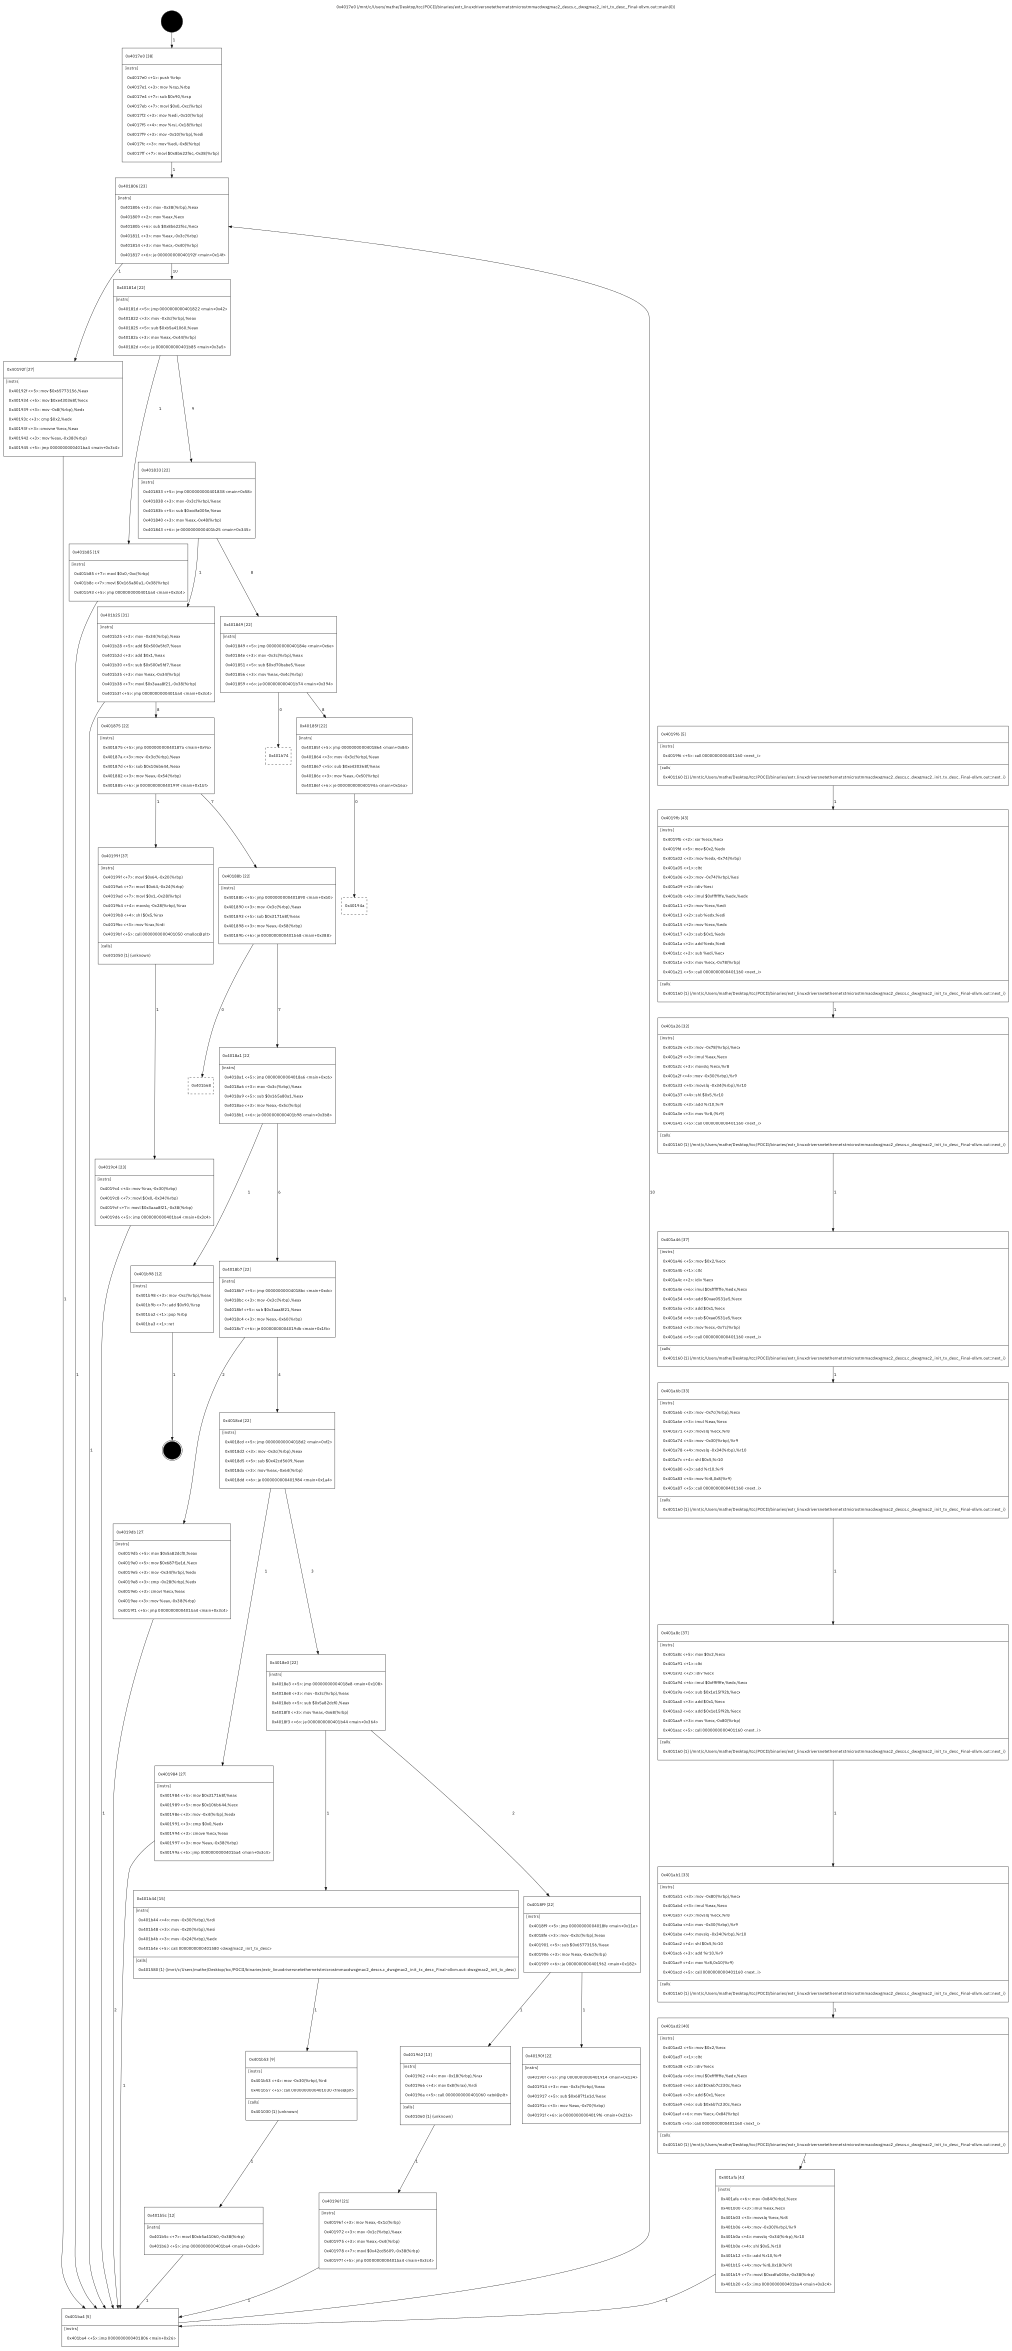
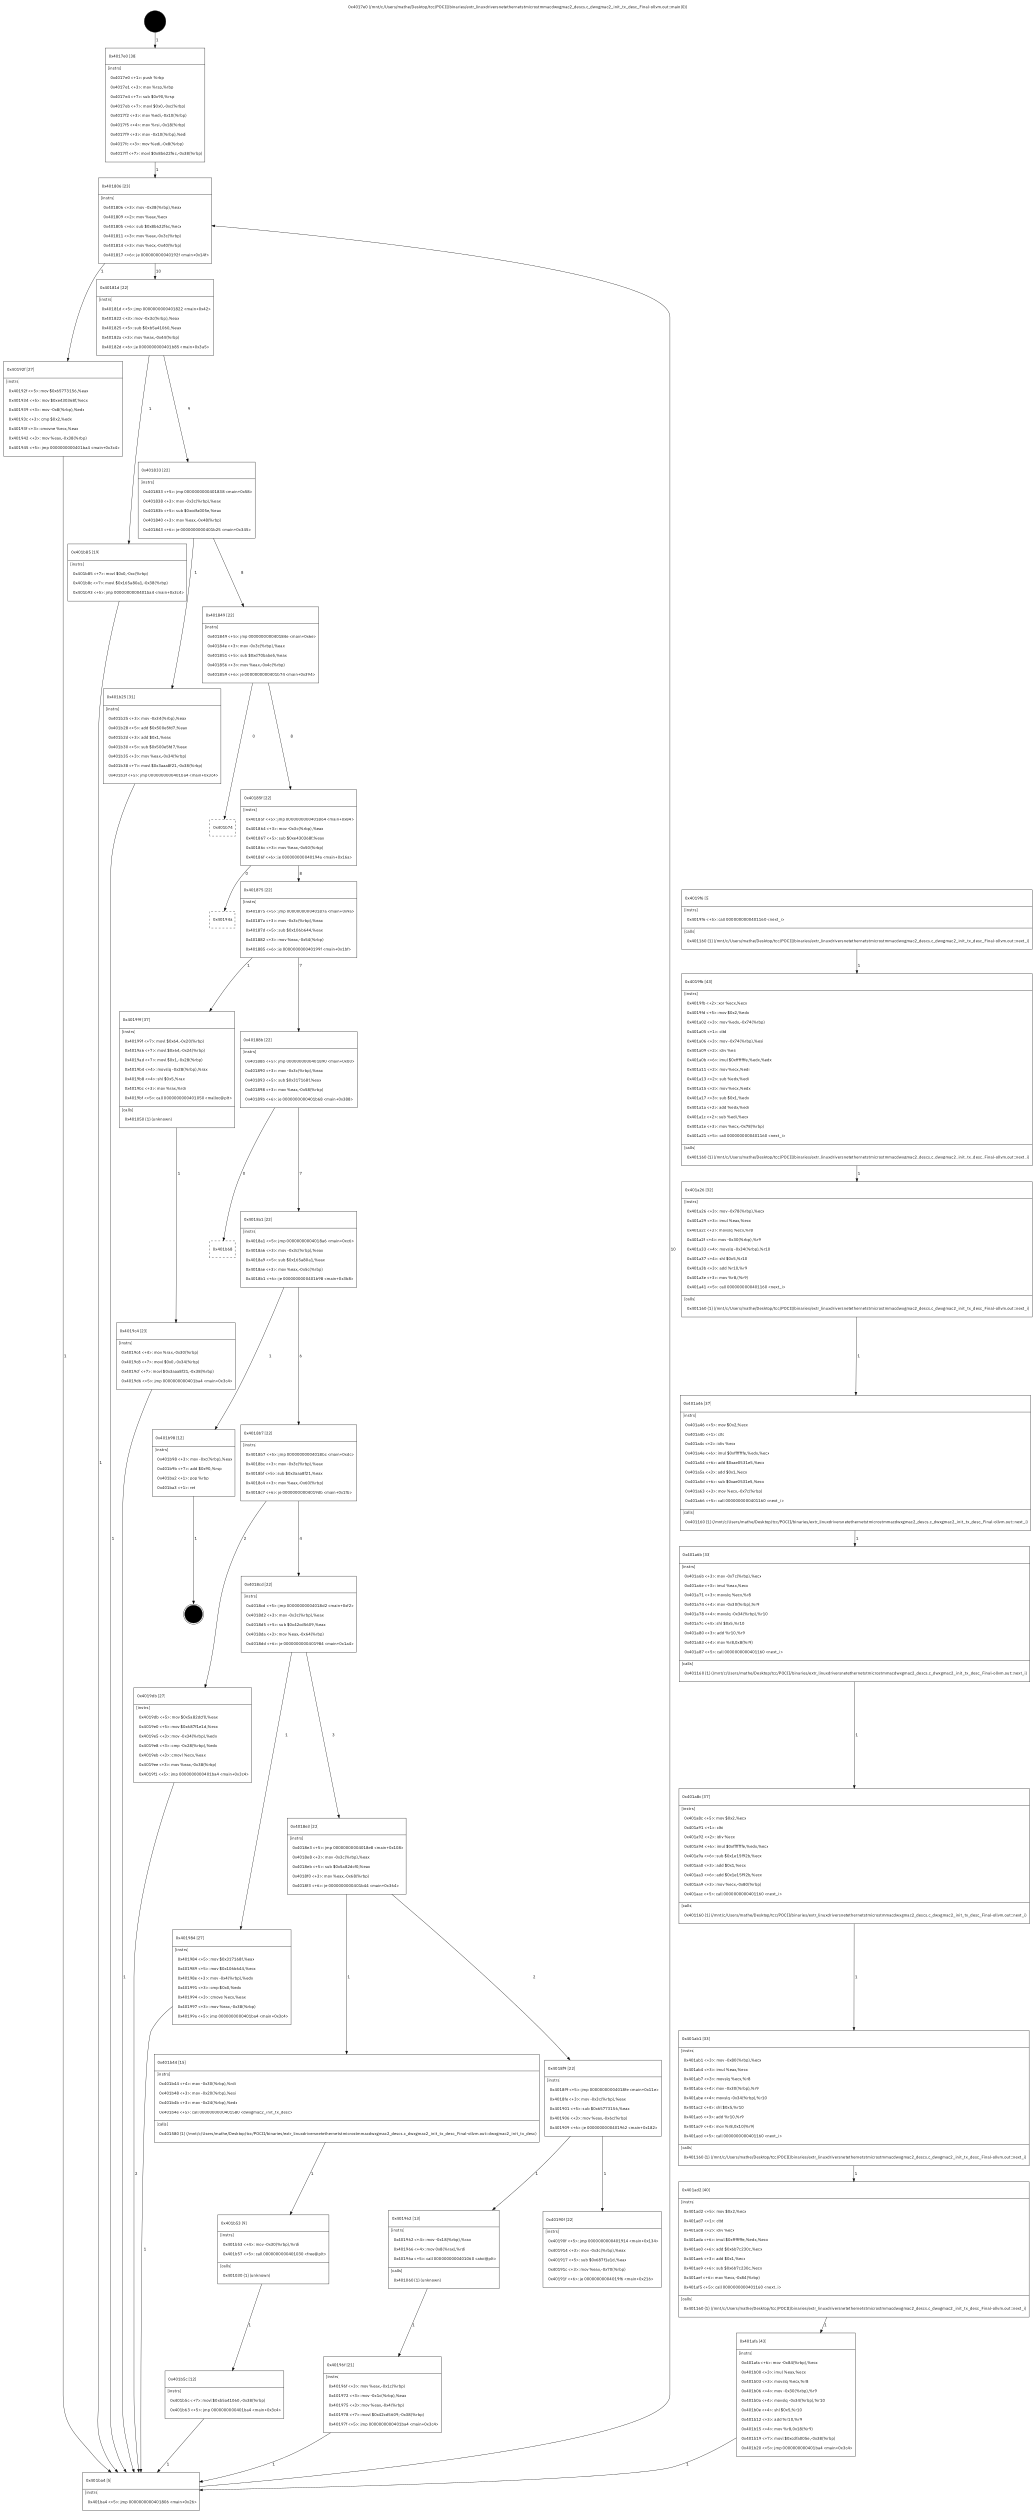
edge "0x401b25 [31]" -> "0x401875 [22]": now "0x40185f [22]" -> "0x401875 [22]"
